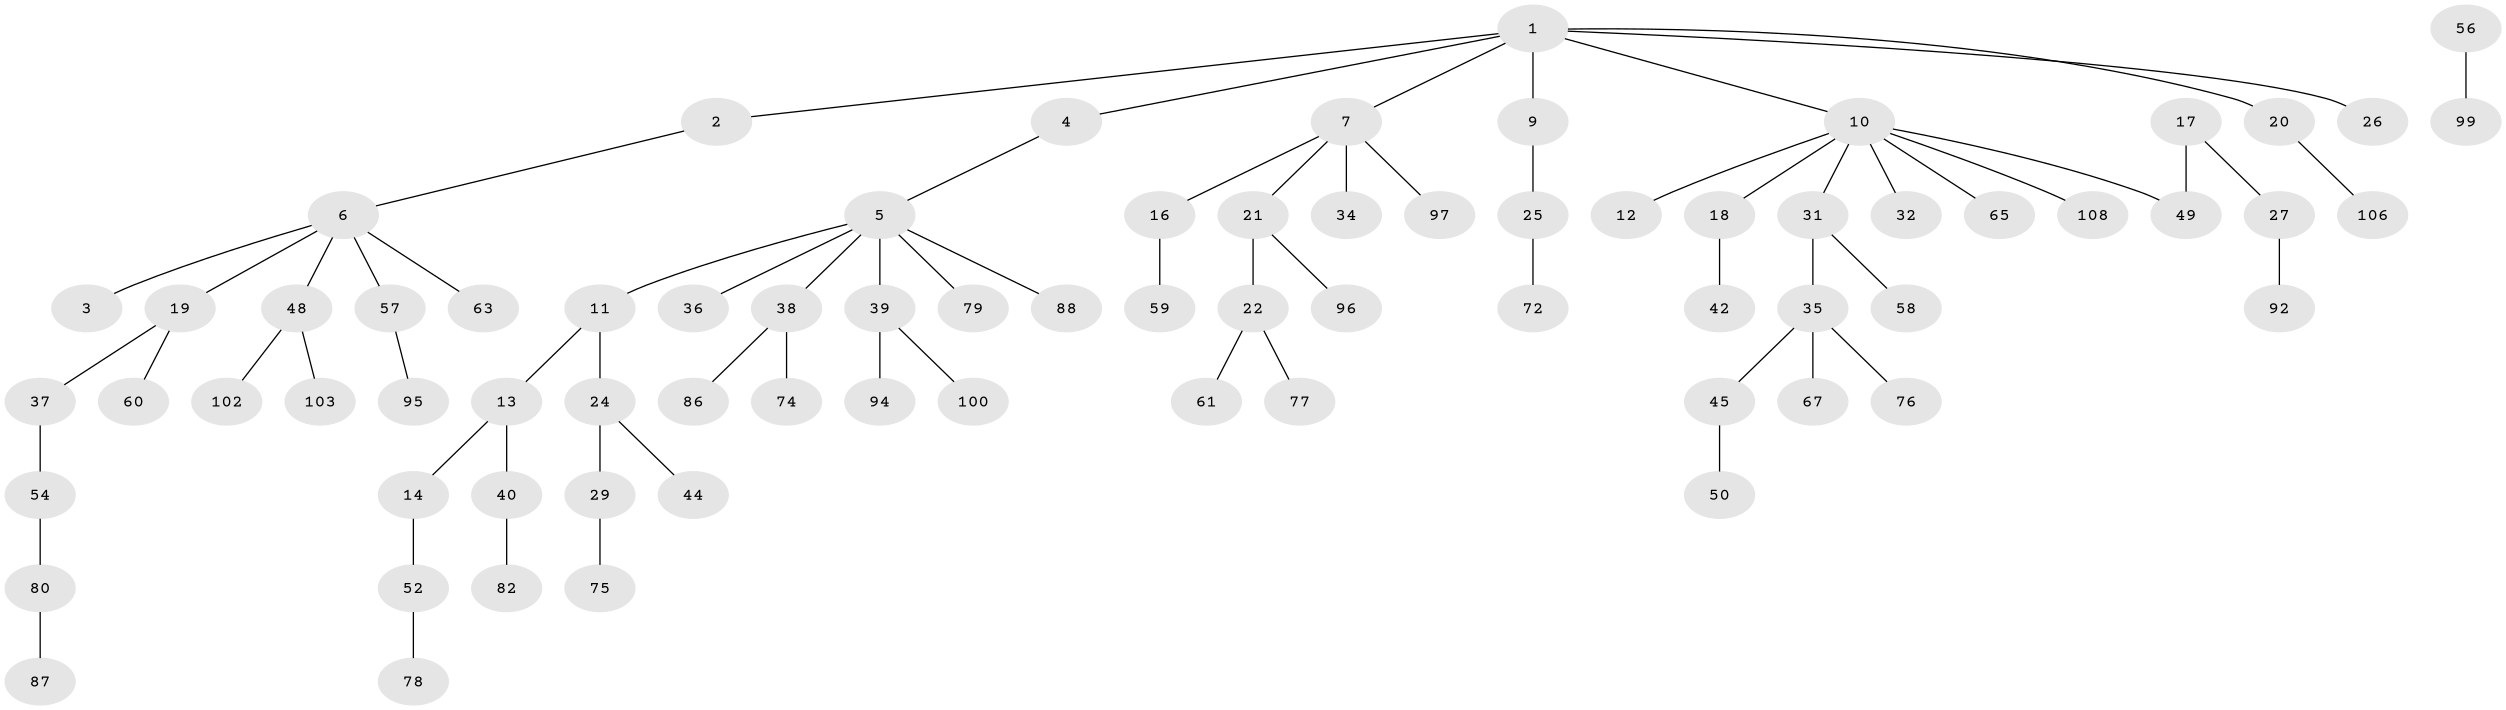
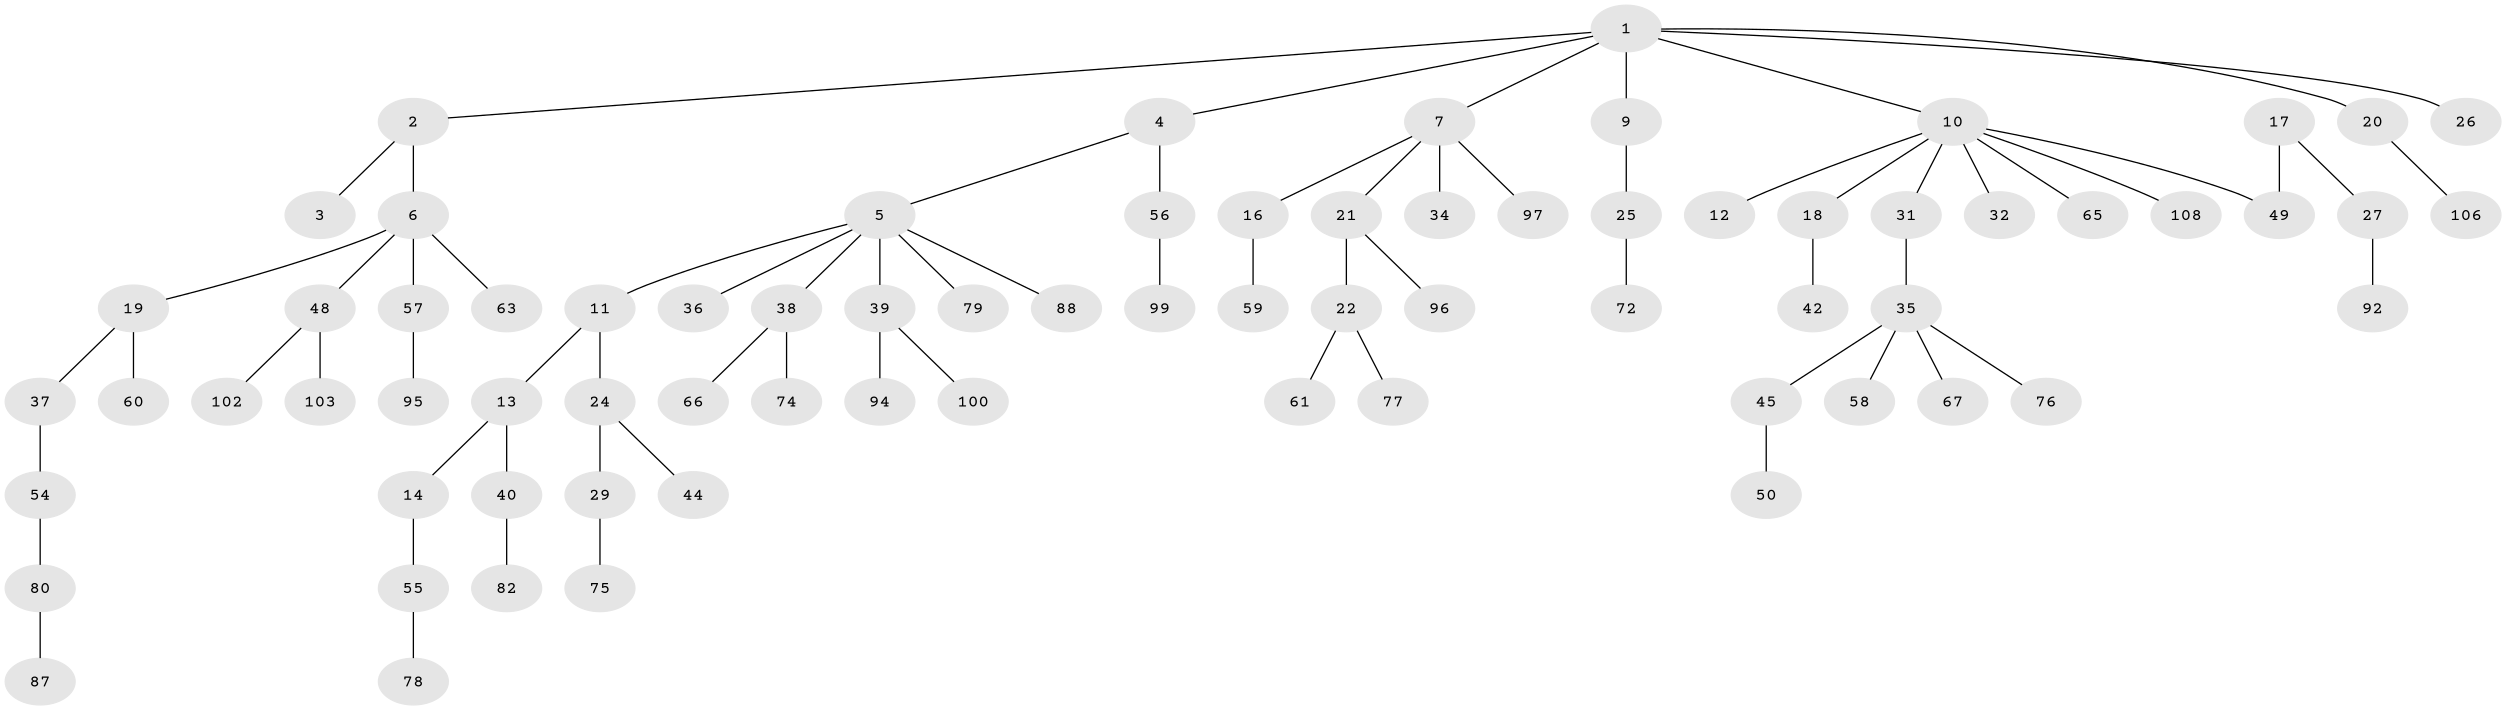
edge "4" -- "56": added
edge "6" -- "3": now "2" -- "3"
edge "31" -- "58": now "35" -- "58"
node "86": label "86" -> "66"
node "52": label "52" -> "55"
